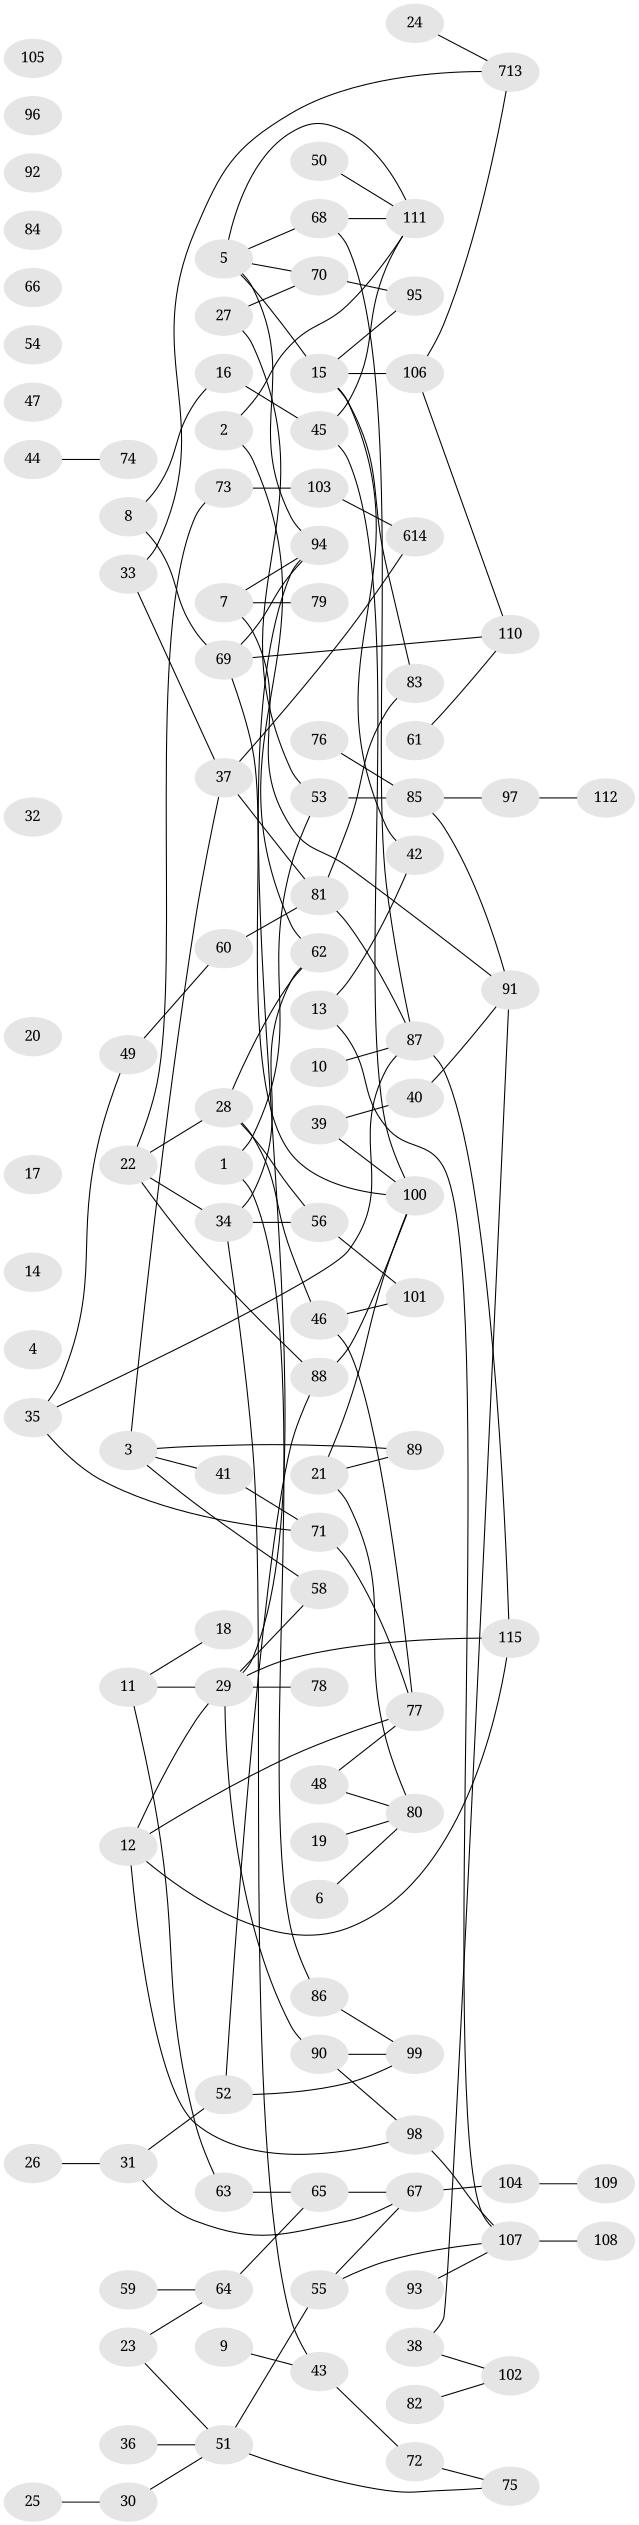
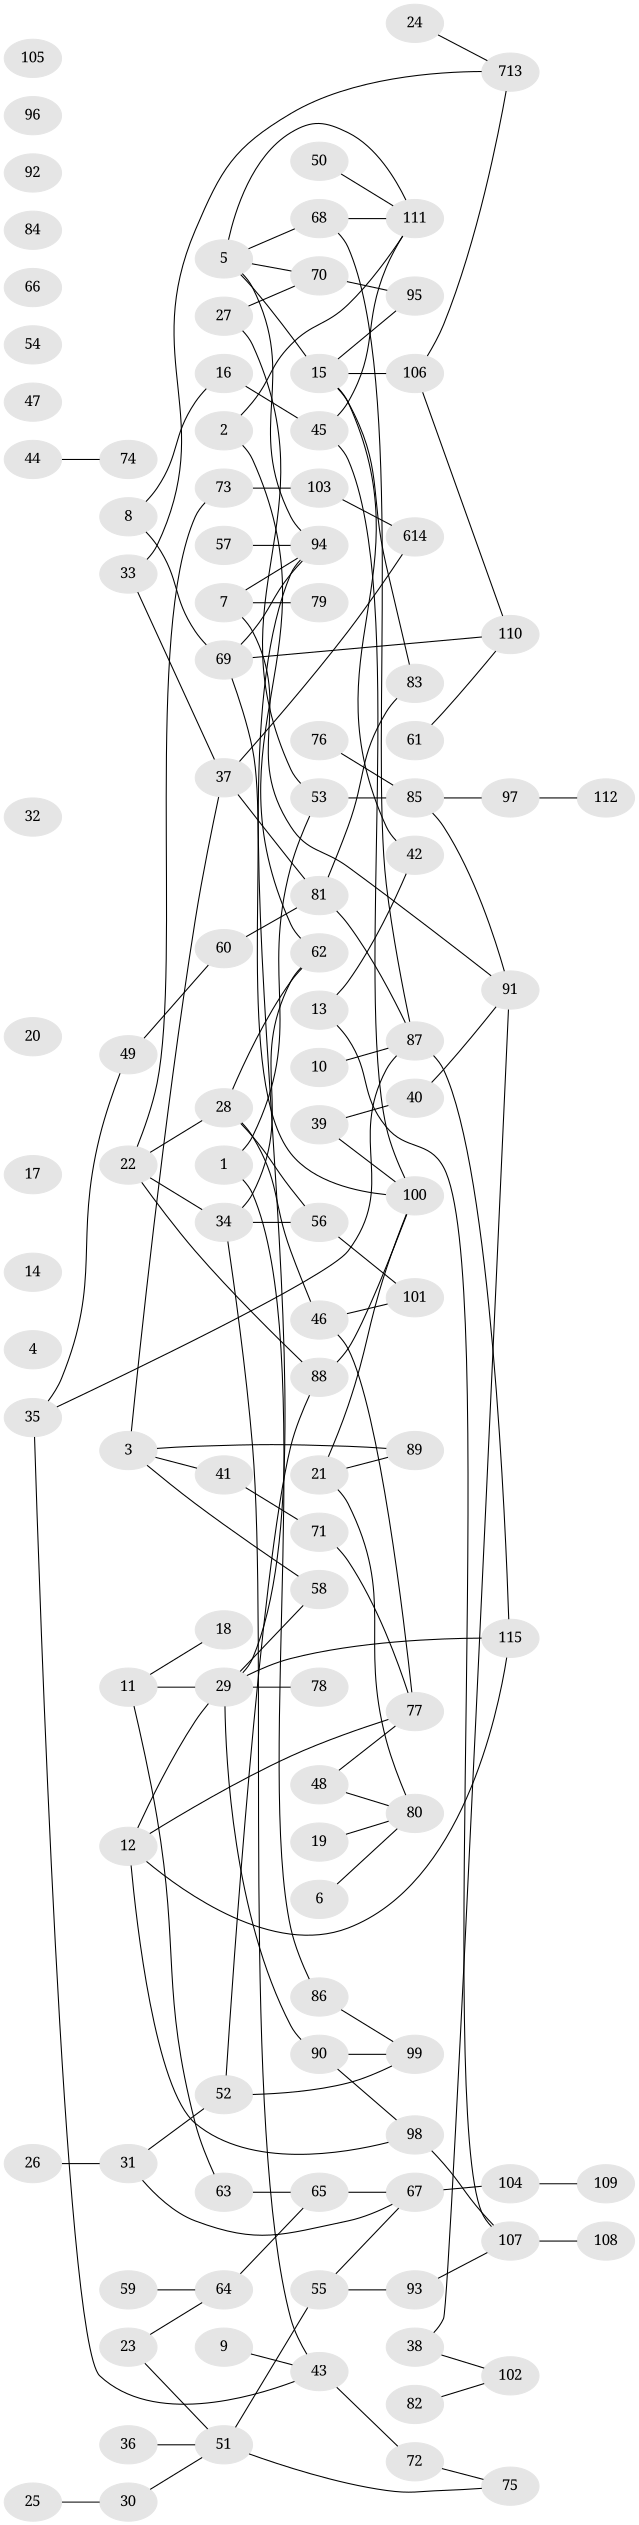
node "57": added
edge "35" -- "71": now "35" -- "43"
edge "107" -- "55": now "93" -- "55"
